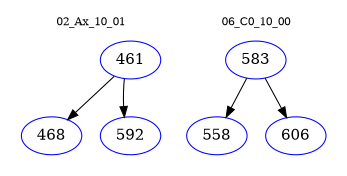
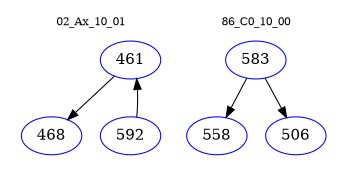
cluster "06_C0_10_00": label "06_C0_10_00" -> "86_C0_10_00"
edge "461" -> "592": reversed
node "606": label "606" -> "506"
